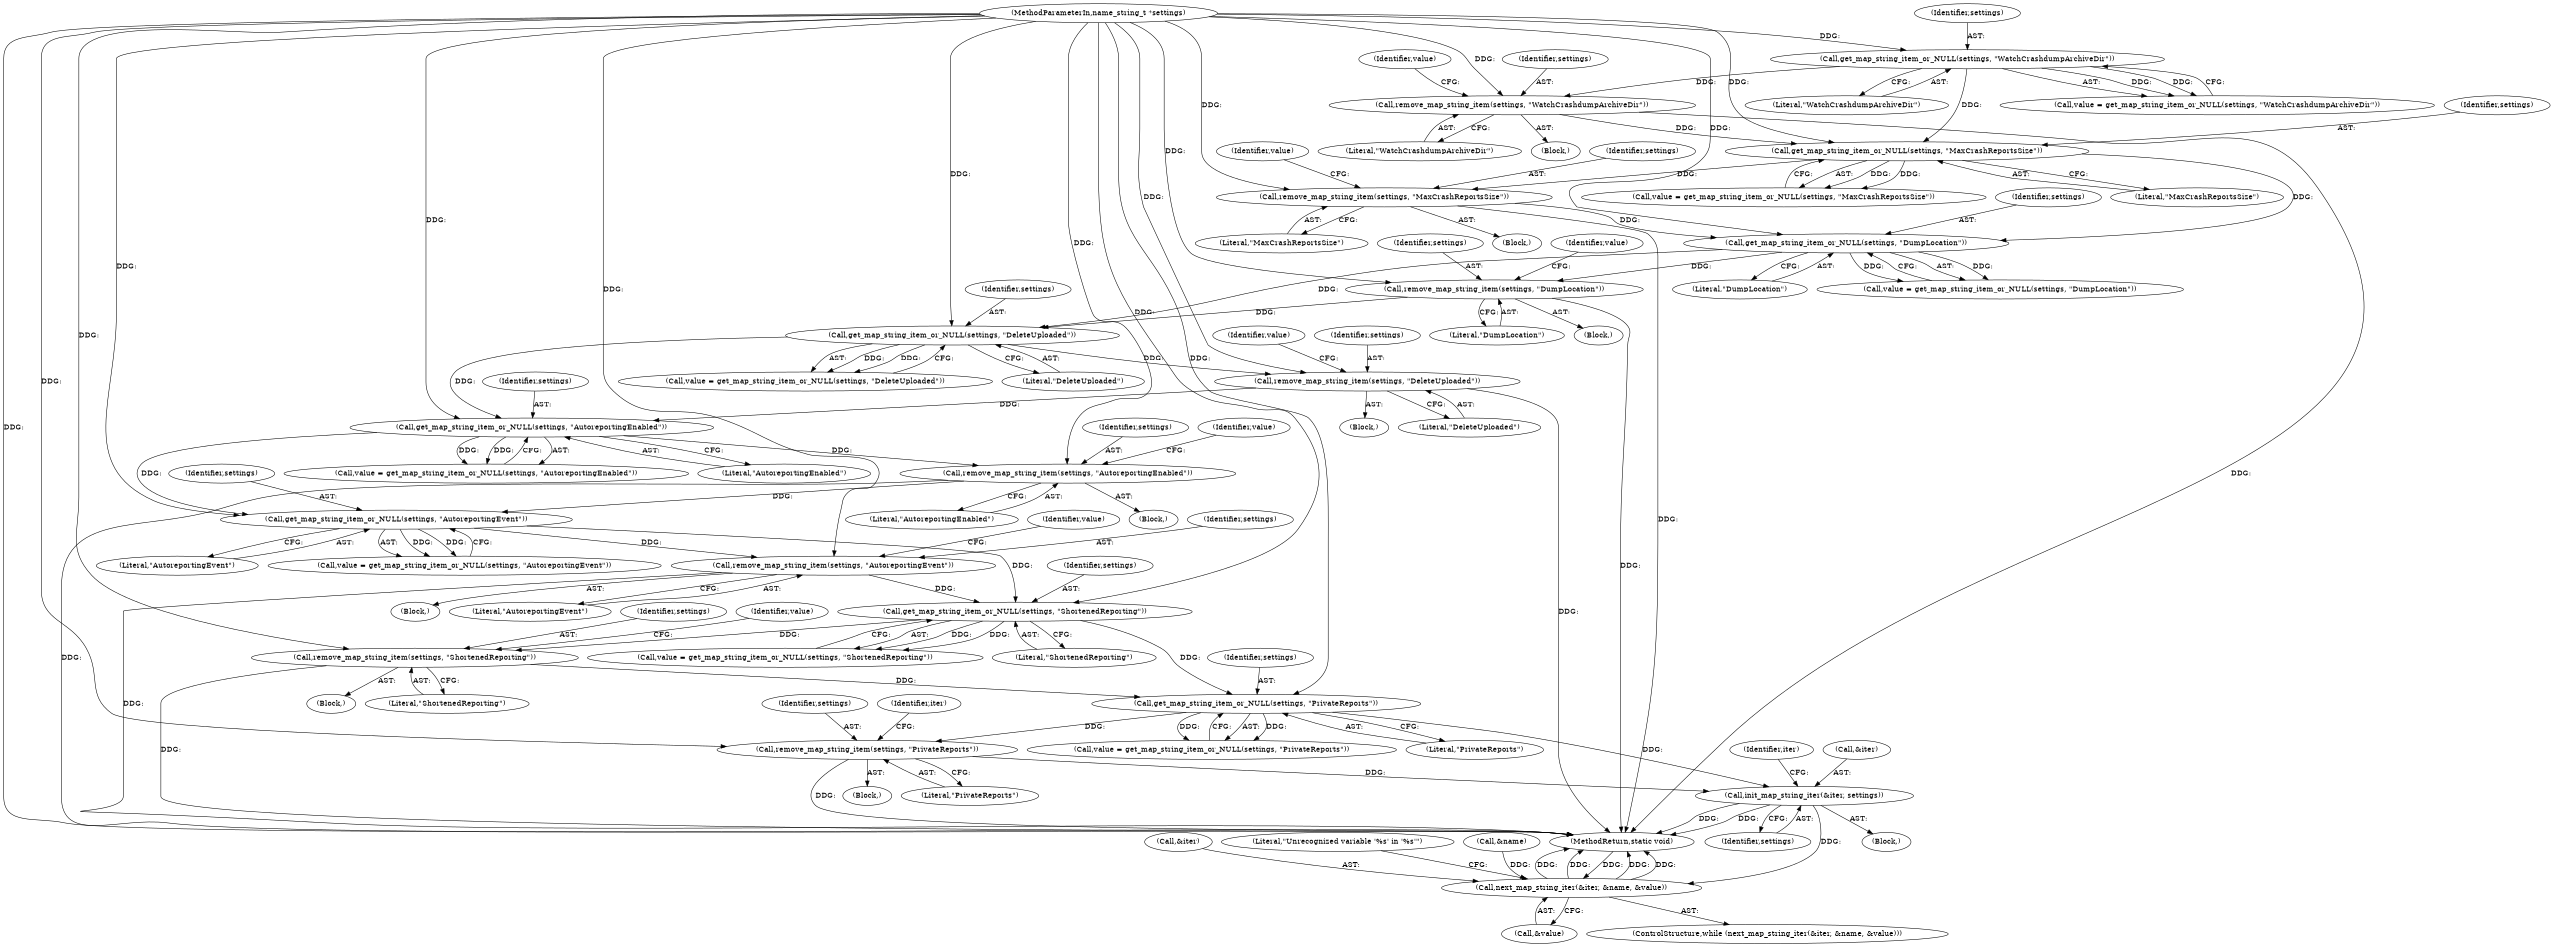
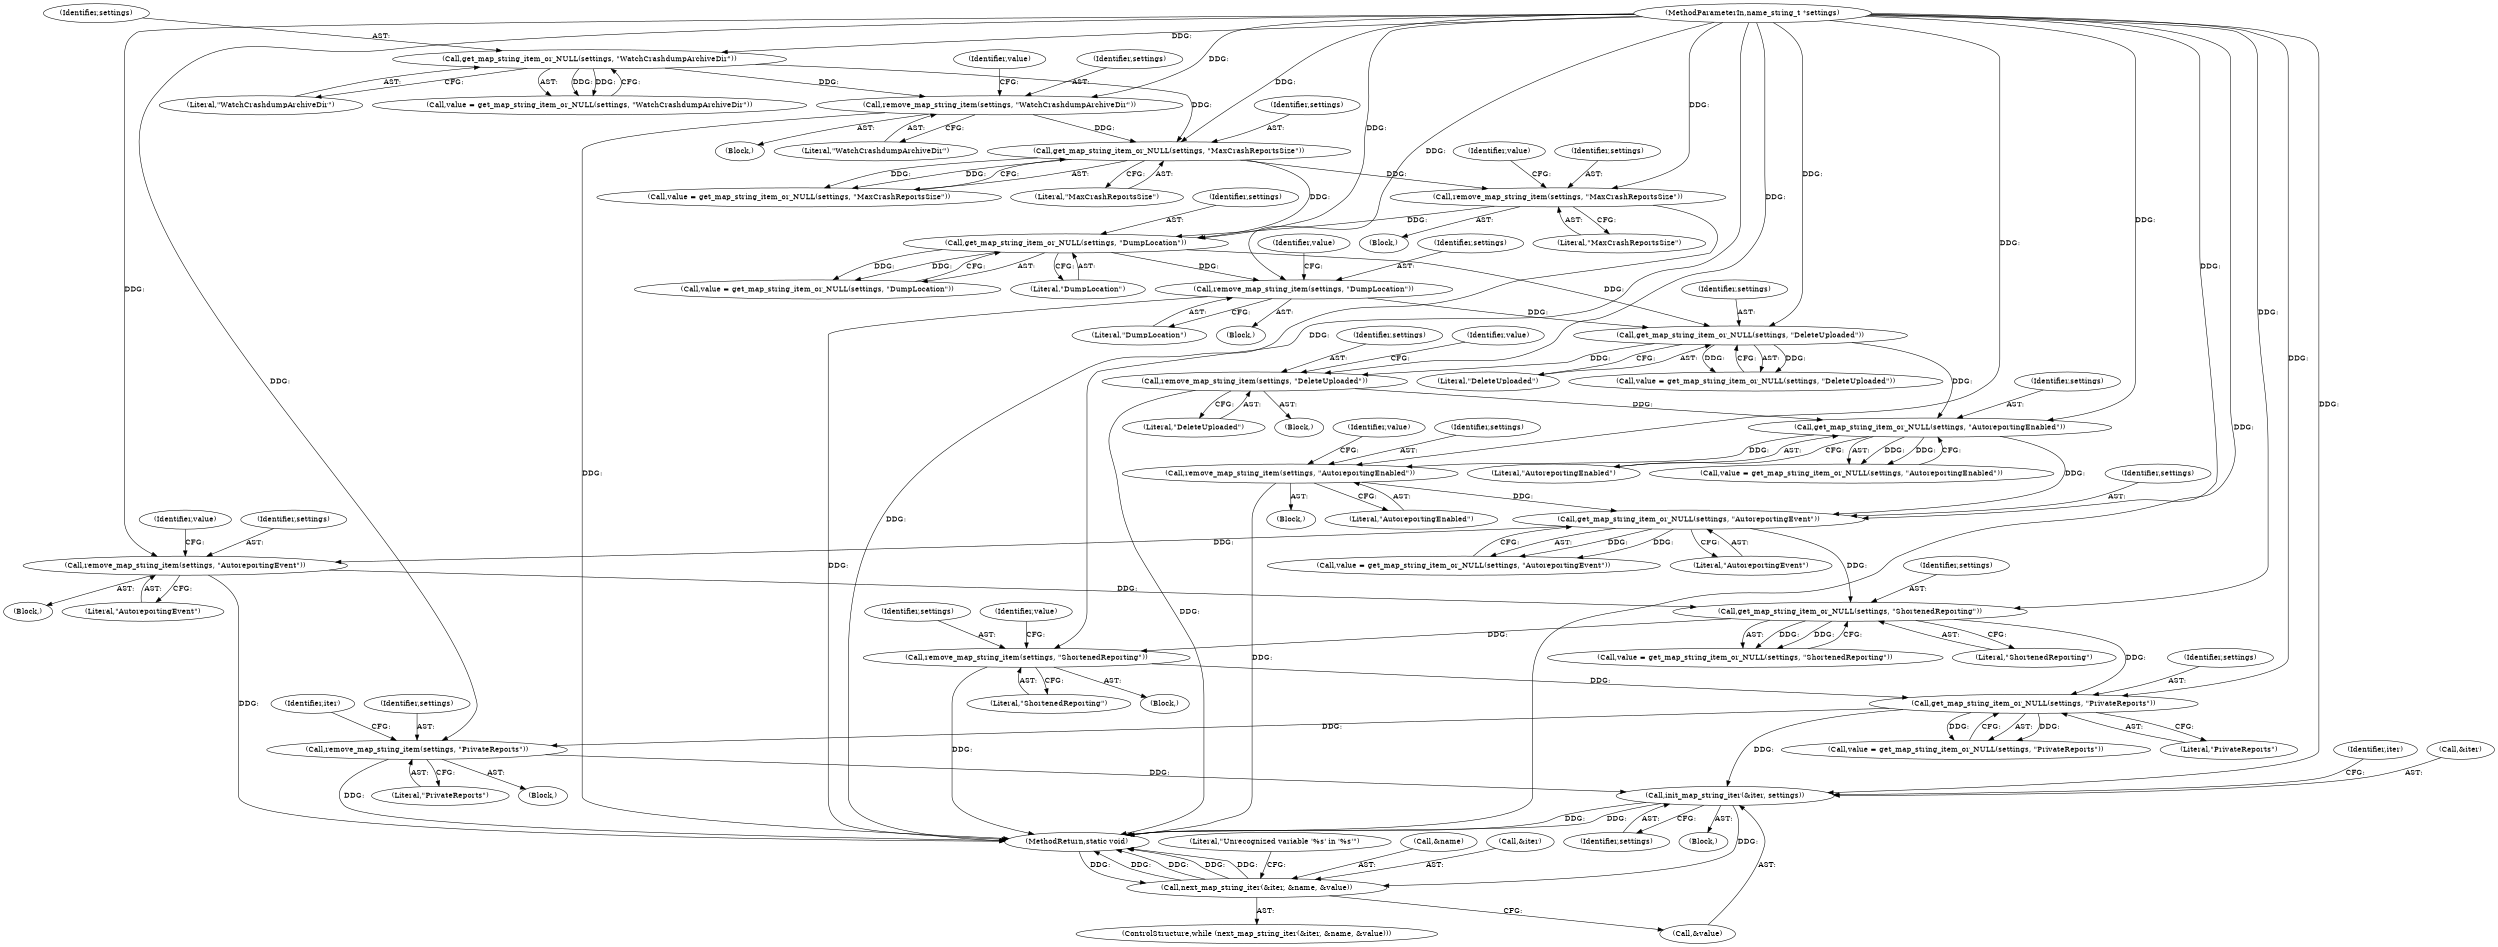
edge "(MethodParameterIn,name_string_t *settings)" -> "(Call,init_map_string_iter(&iter, settings))": added, label "DDG:"
edge "(Call,&name)" -> "(Call,next_map_string_iter(&iter, &name, &value))": label "DDG: " -> "AST: "
edge "(Call,&value)" -> "(Call,next_map_string_iter(&iter, &name, &value))": now "(Call,&value)" -> "(Call,init_map_string_iter(&iter, settings))"
